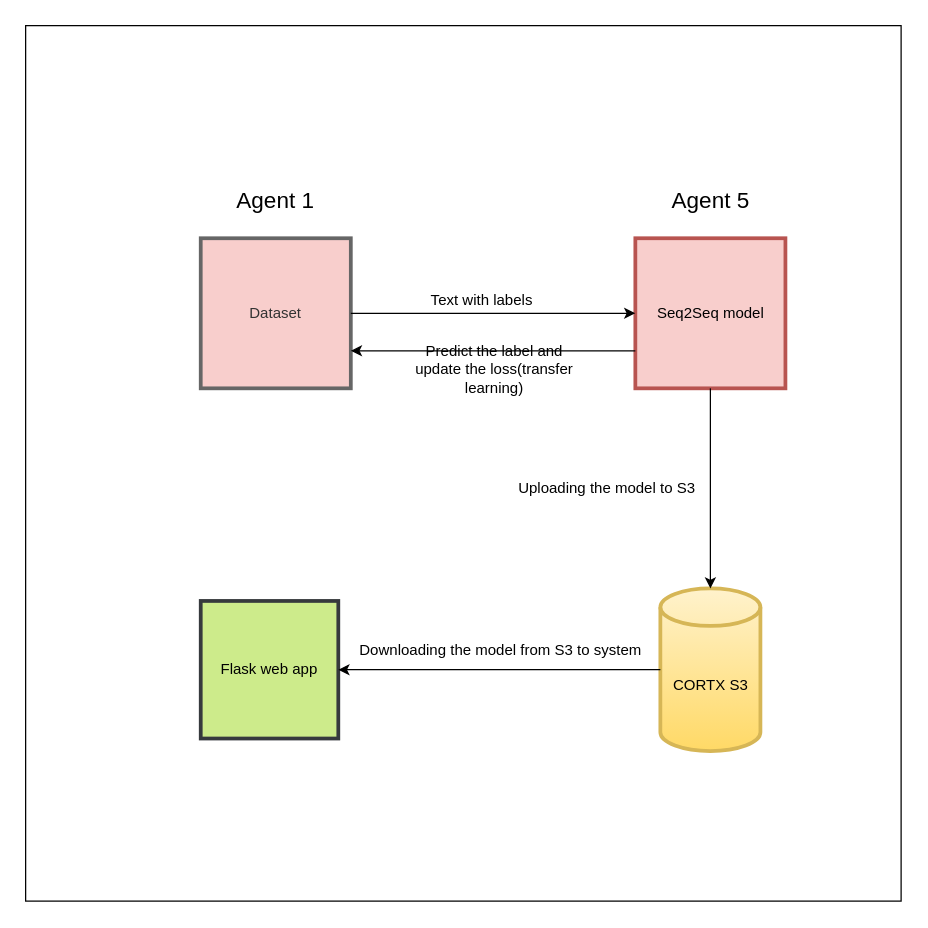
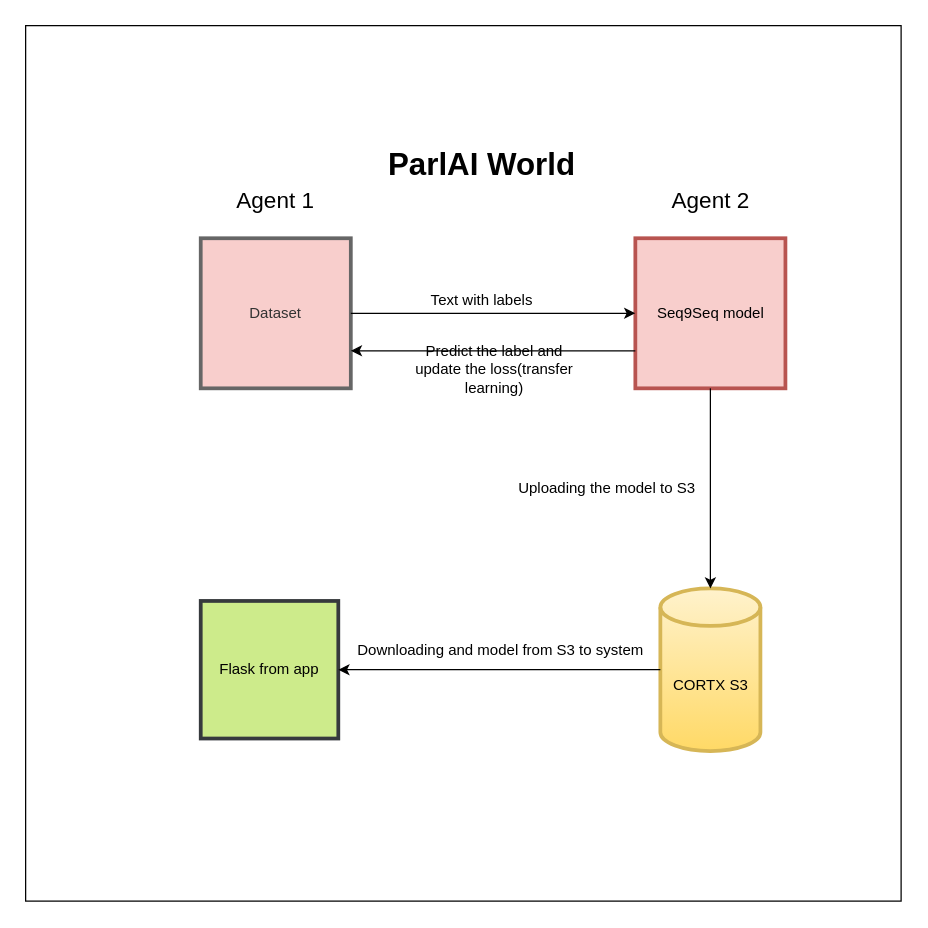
node "ParlAI World": added
node "Agent 5": label "Agent 5" -> "Agent 2"
node "Seq2Seq model": label "Seq2Seq model" -> "Seq9Seq model"
node "Downloading the model from S3 to system": label "Downloading the model from S3 to system" -> "Downloading and model from S3 to system"
node "Flask web app": label "Flask web app" -> "Flask from app"
